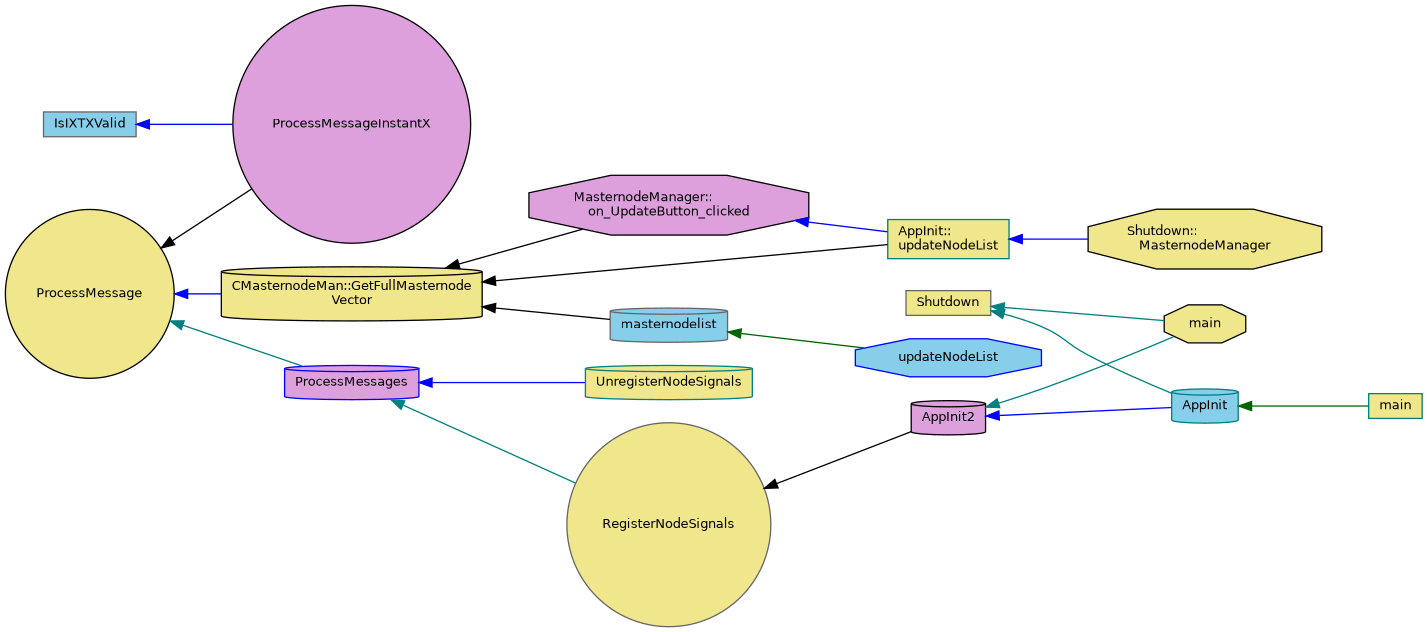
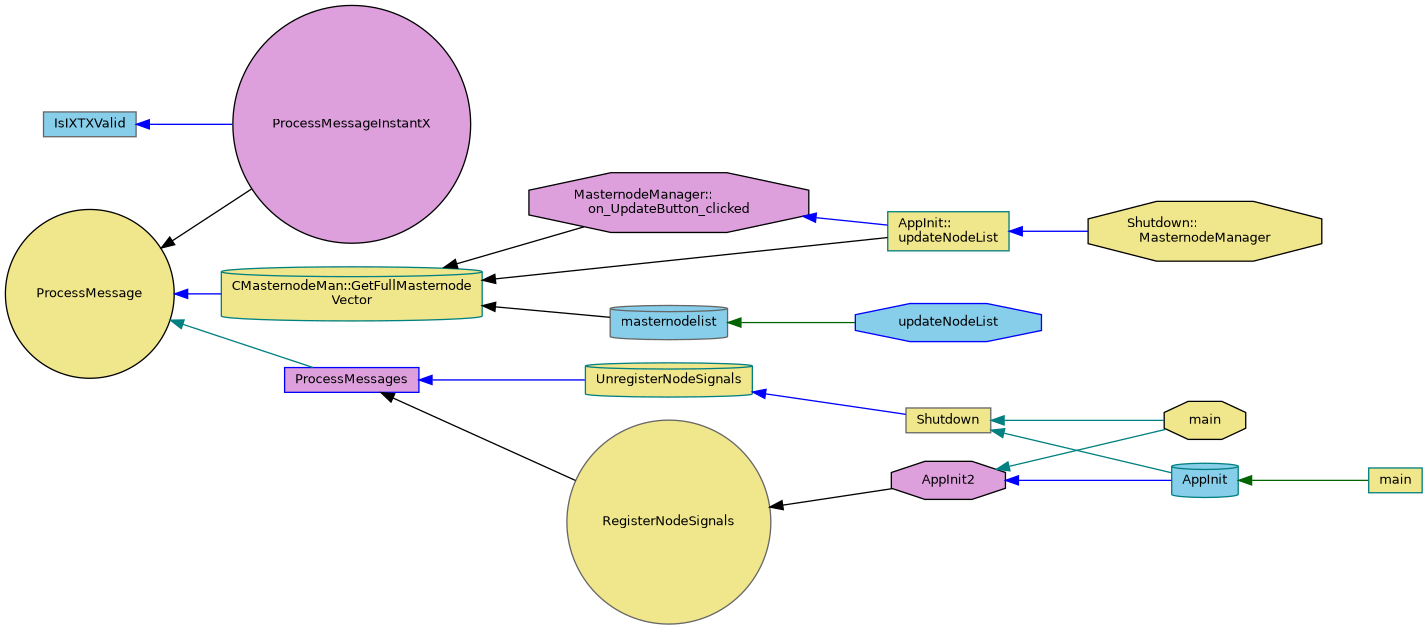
node "CMasternodeMan::GetFullMasternode Vector": color black -> teal
node "ProcessMessages": shape cylinder -> box
edge "Shutdown" -> "UnregisterNodeSignals": added
node "AppInit2": shape cylinder -> octagon
edge "RegisterNodeSignals" -> "ProcessMessages": color teal -> black
